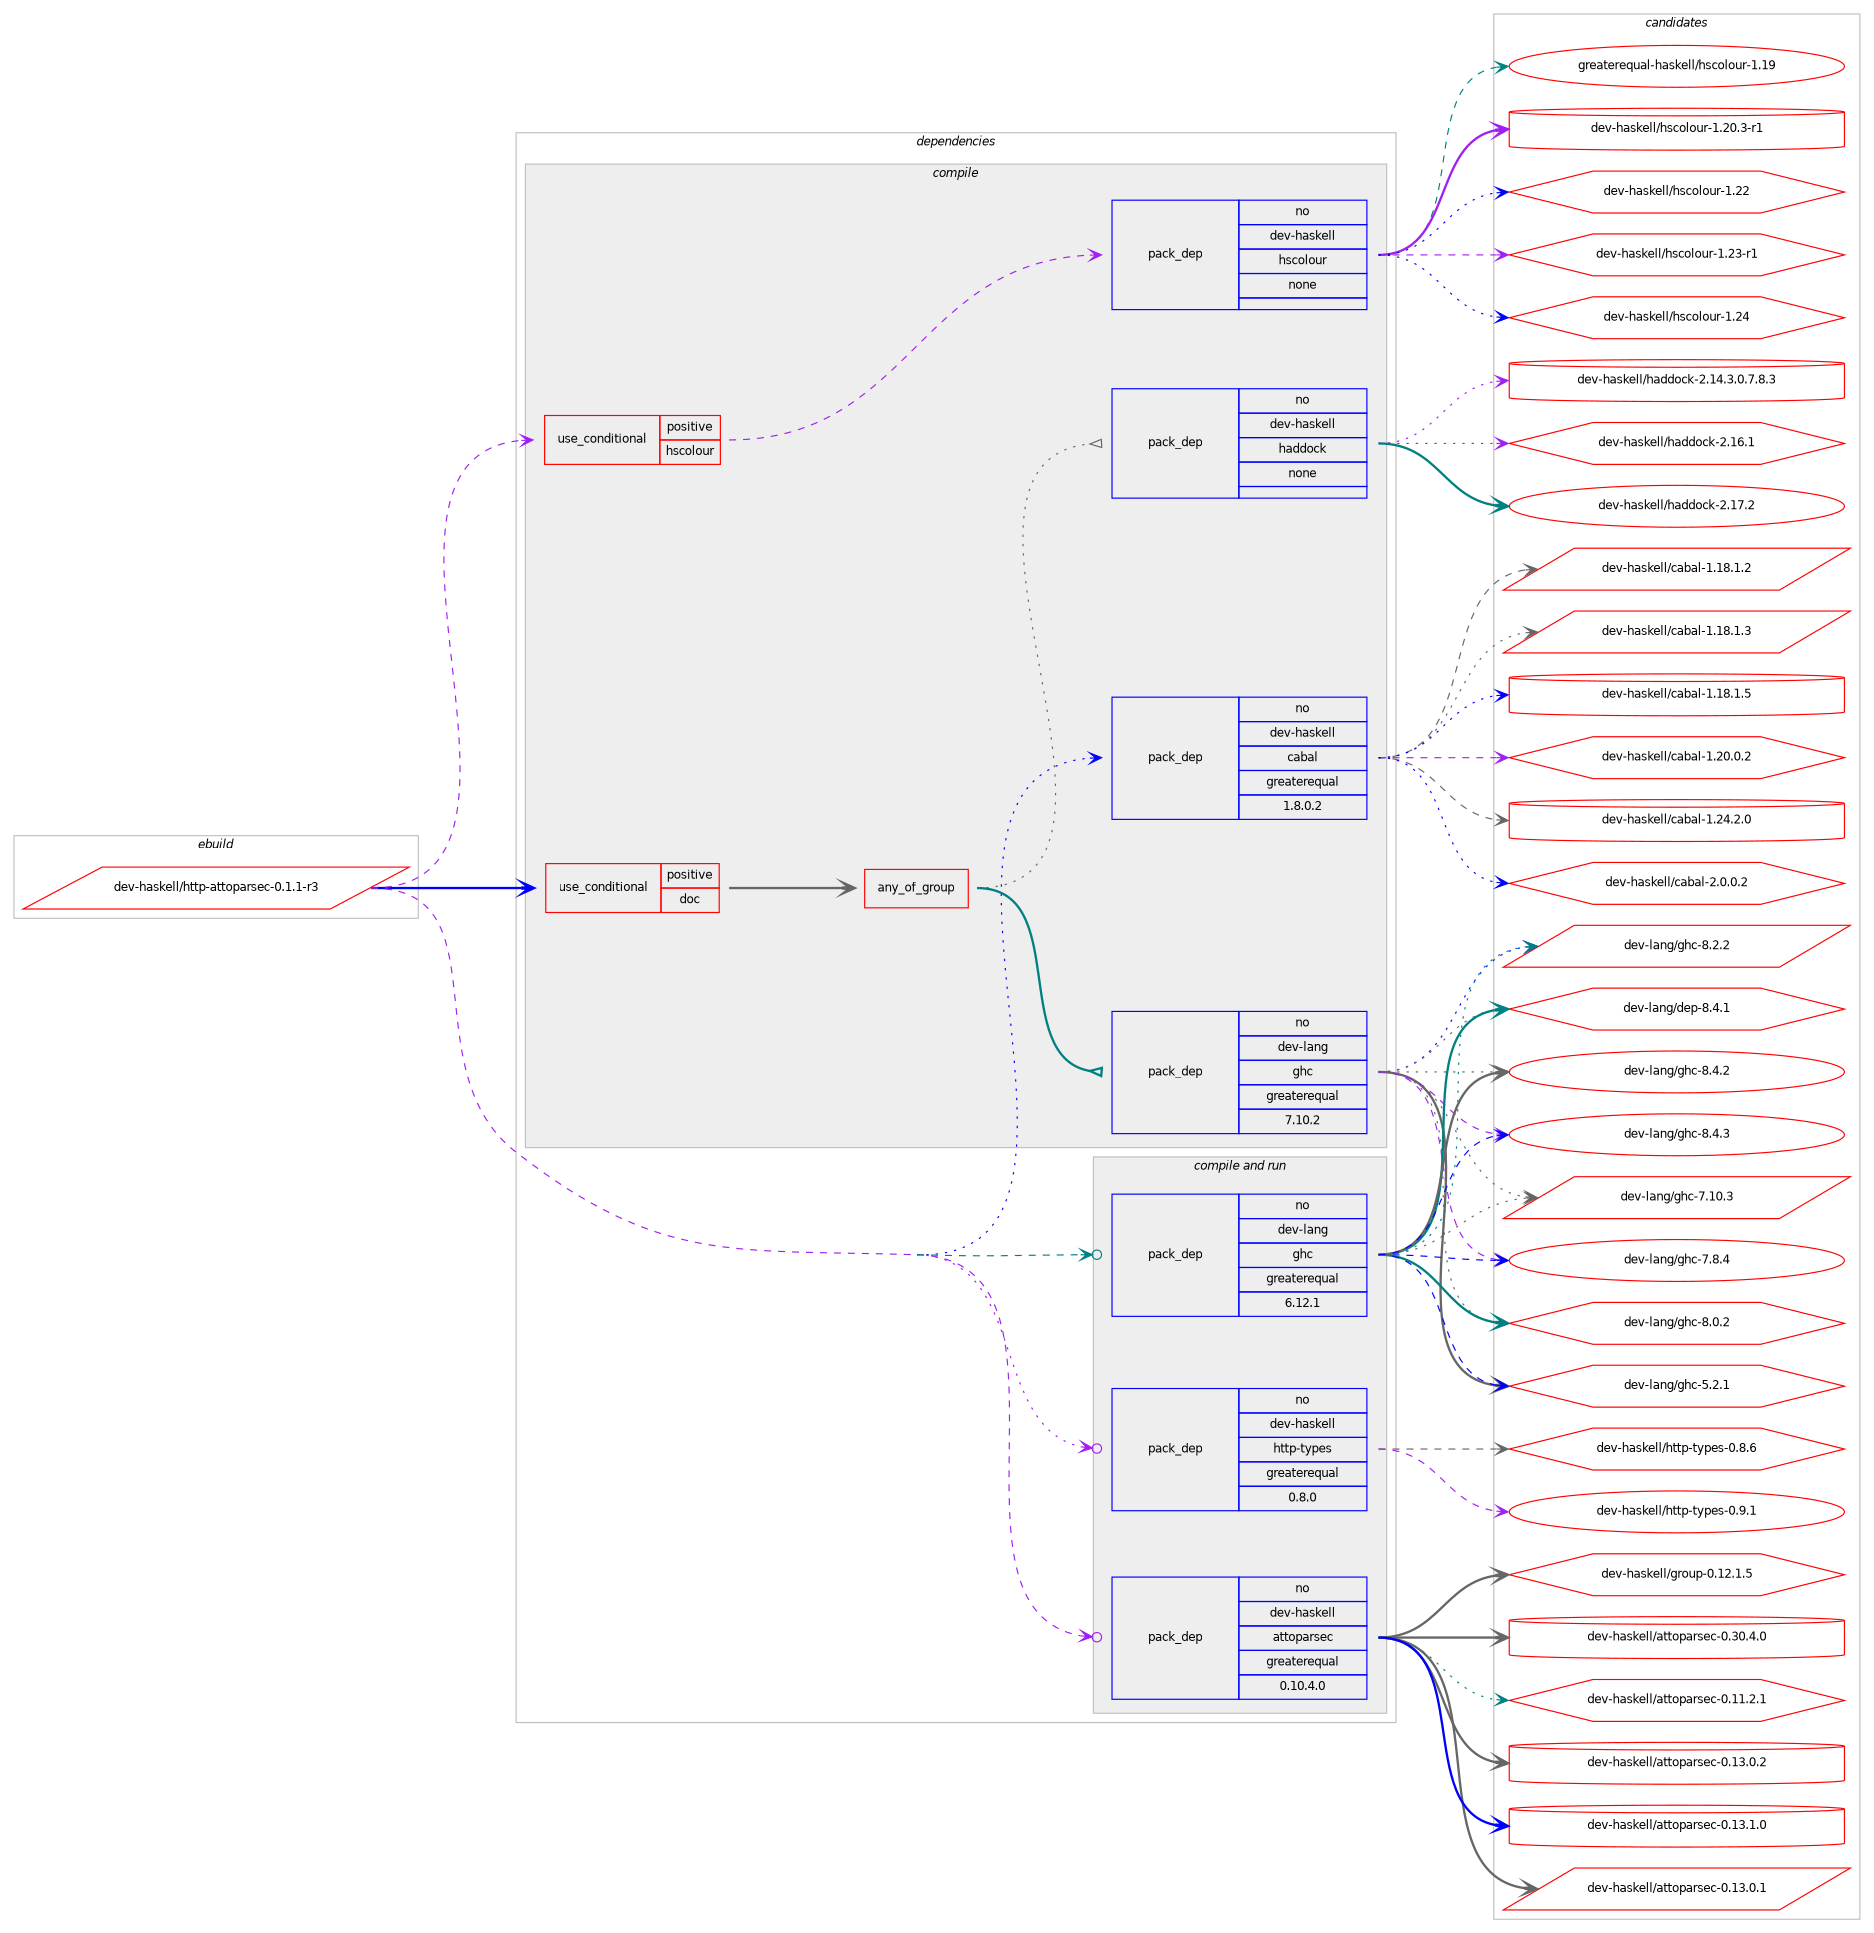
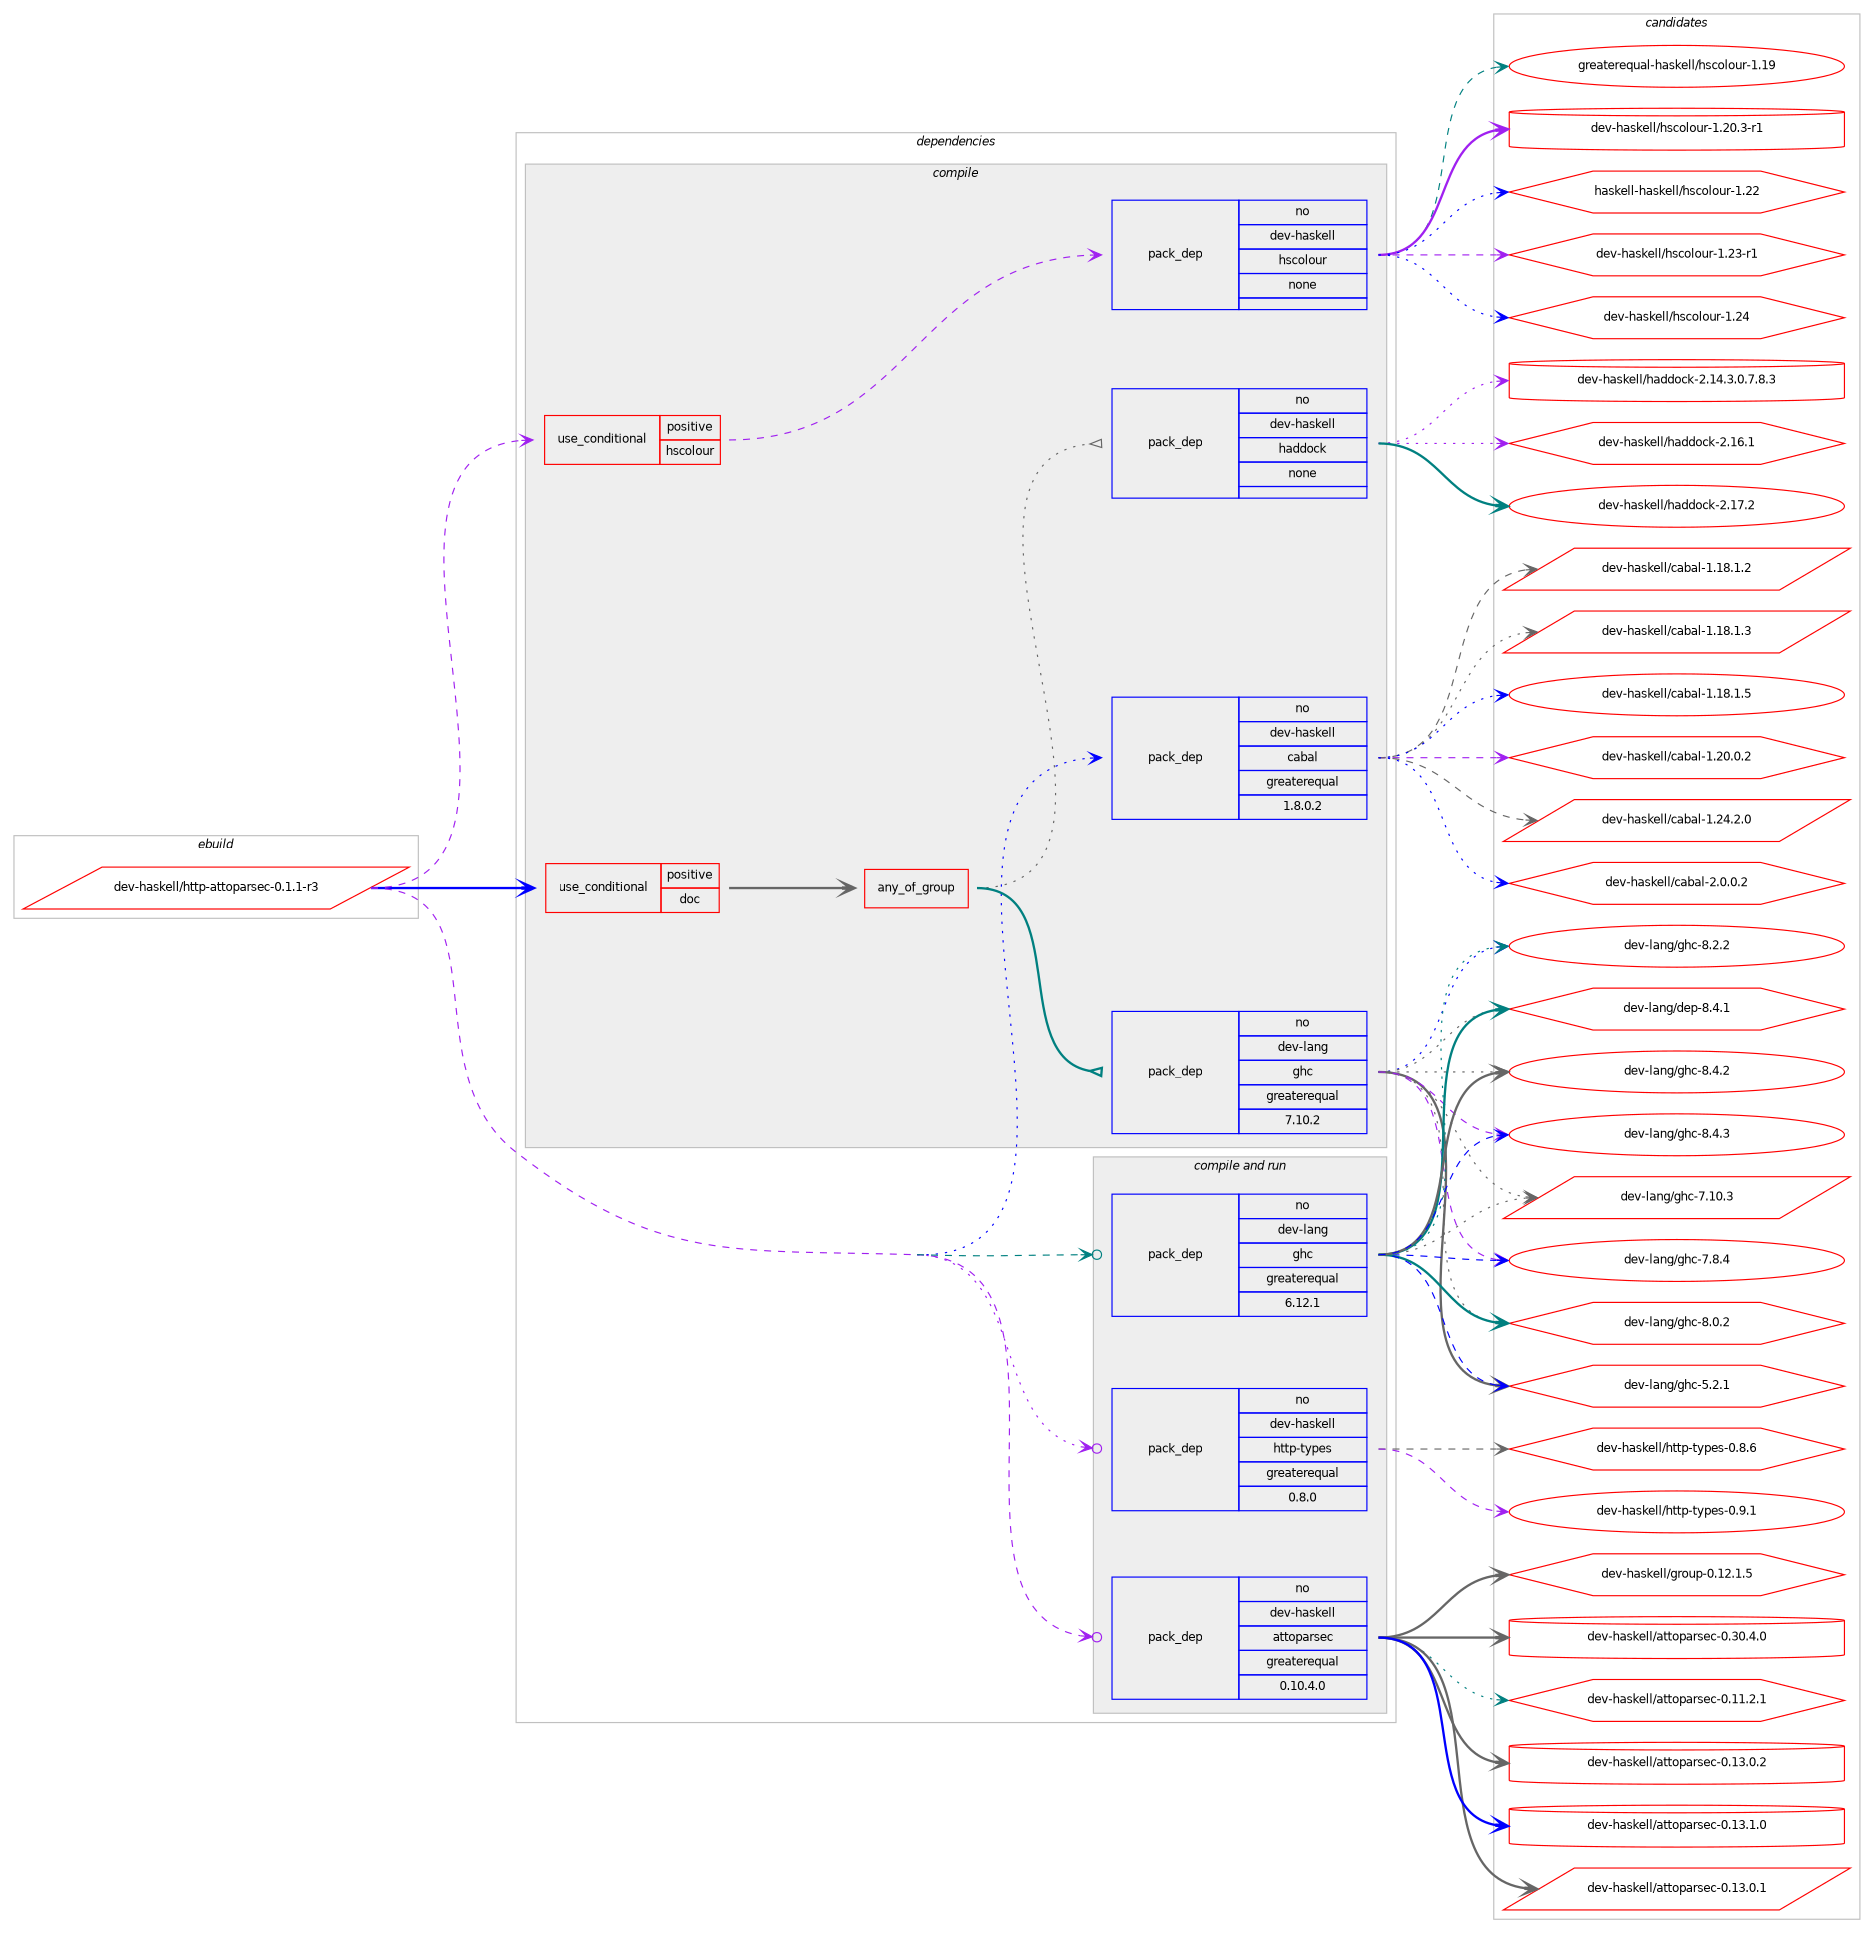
node "dev-haskell/hscolour-1.22": label "dev-haskell/hscolour-1.22" -> "haskell-haskell/hscolour-1.22"
node "dev-haskell/cabal-1.18.1.5": shape cylinder -> ellipse
node "dev-haskell/cabal-1.24.2.0": shape cylinder -> parallelogram
node "dev-lang/ghc-8.2.2": shape parallelogram -> ellipse
